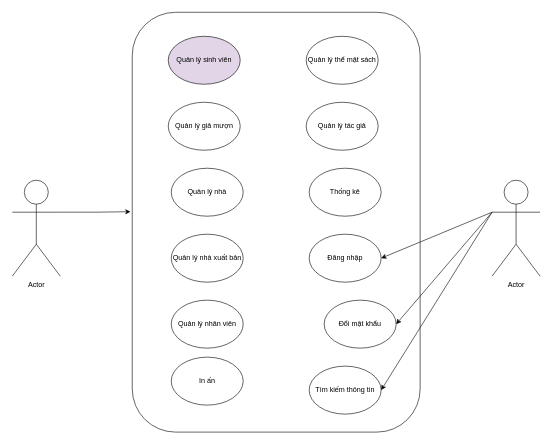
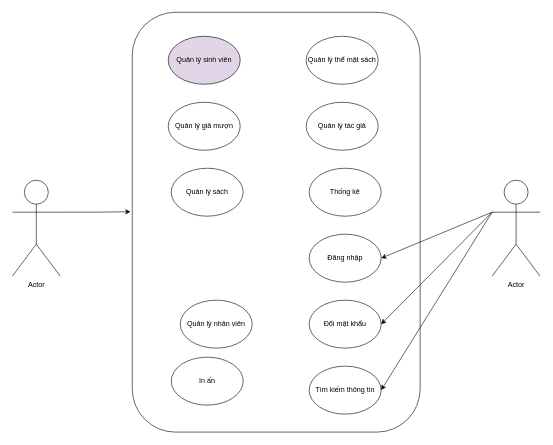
node "Quản lý nhà": label "Quản lý nhà" -> "Quản lý sách"
node "Quản lý nhà xuất bản": removed
node "Quản lý nhân viên": moved (207, 324) -> (216, 324)
node "Đổi mật khẩu": moved (360, 324) -> (345, 324)
